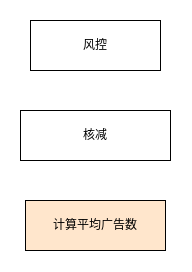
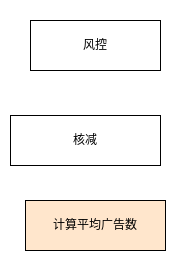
node "核减": moved (96, 136) -> (86, 141)
